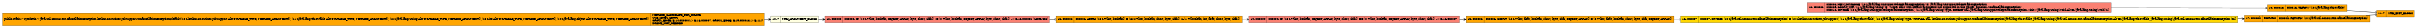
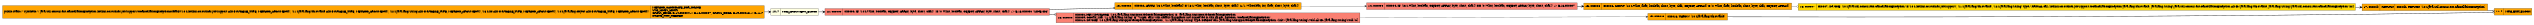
edge "12: 0x0000" -> "18: 0x000c": added
